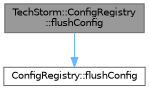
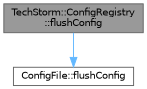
node "ConfigRegistry::flushConfig": label "ConfigRegistry::flushConfig" -> "ConfigFile::flushConfig"
